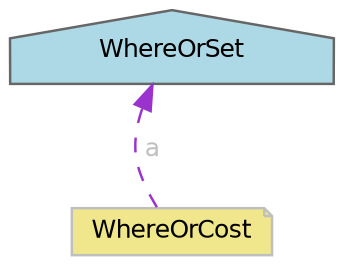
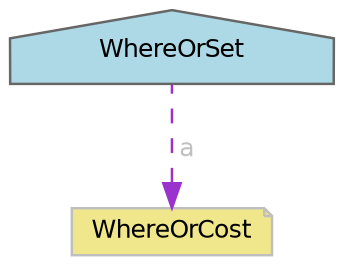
edge "WhereOrCost" -> "WhereOrSet": reversed
